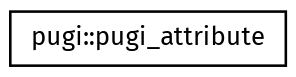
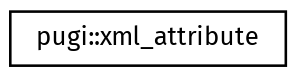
node "pugi::pugi_attribute": label "pugi::pugi_attribute" -> "pugi::xml_attribute"
